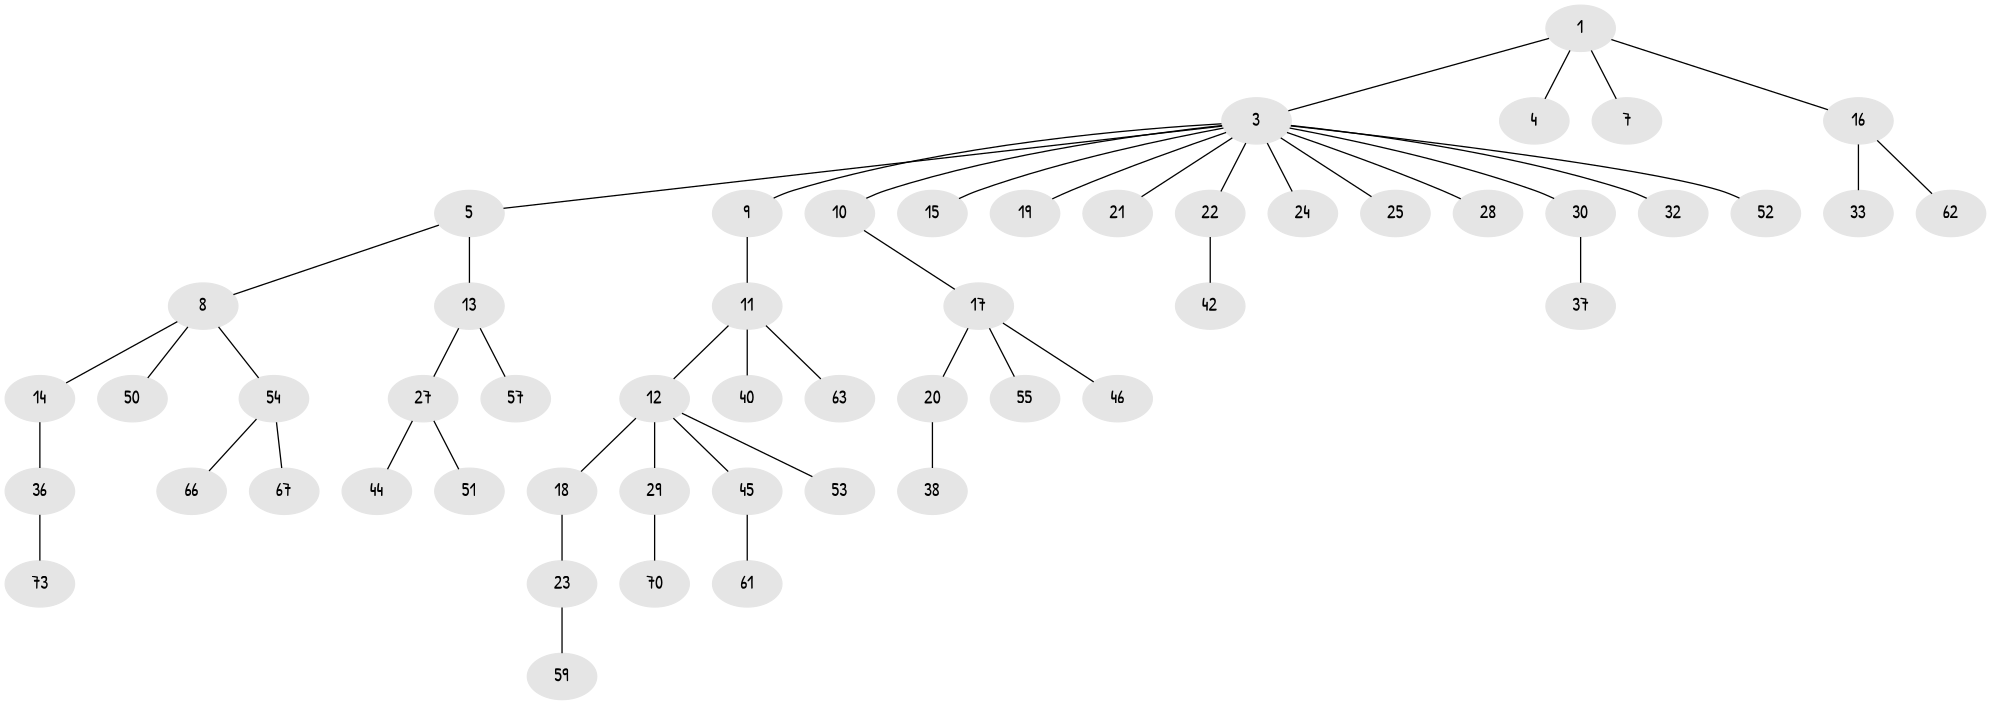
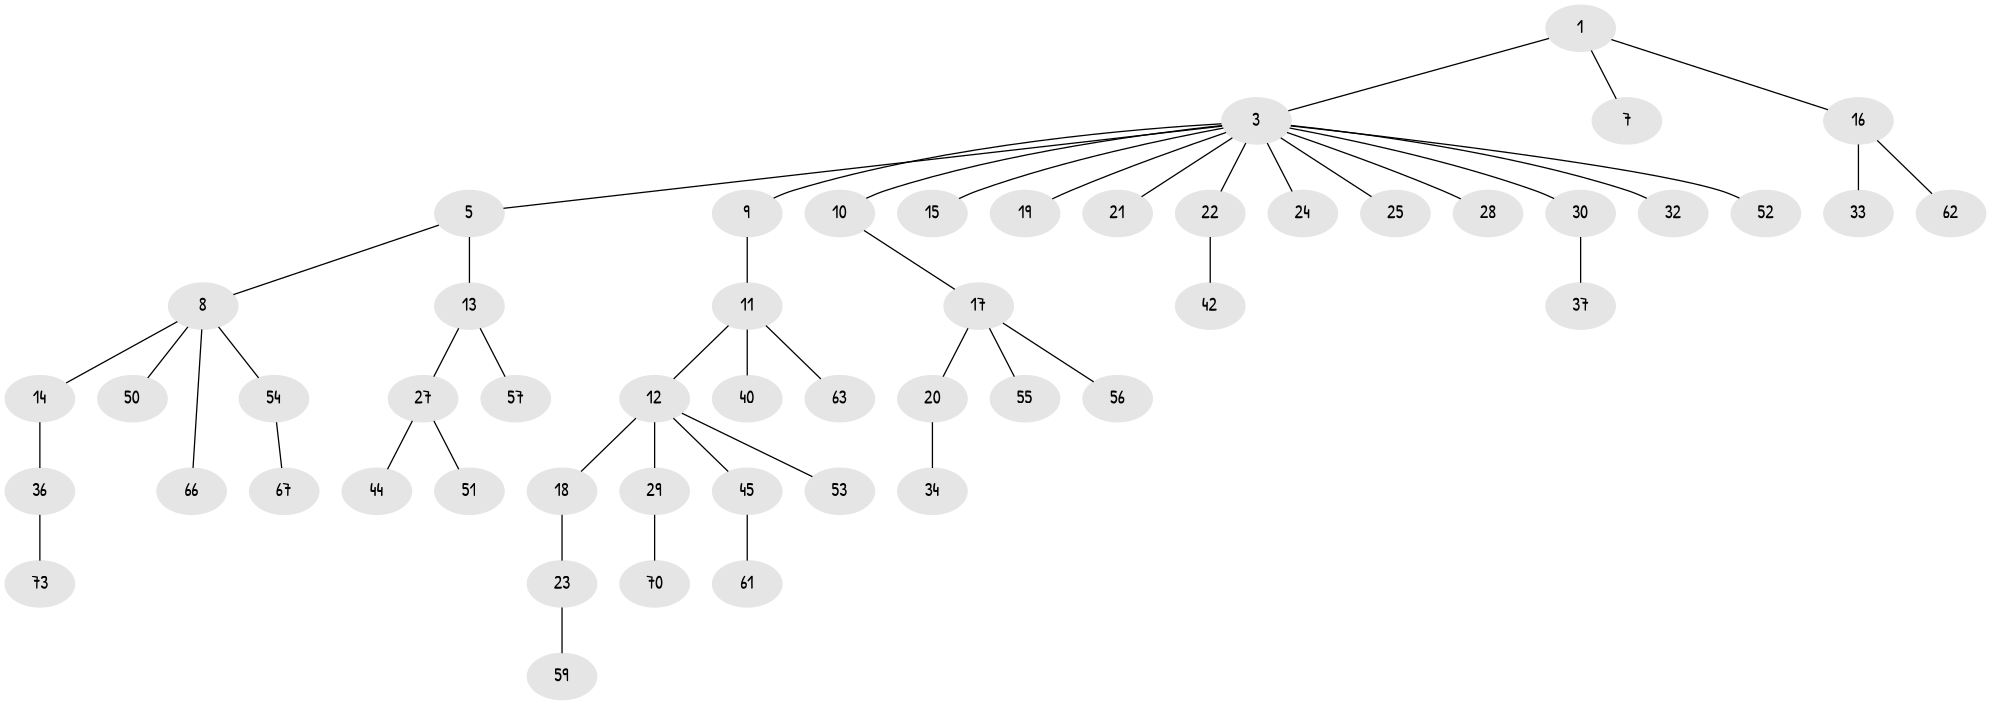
node "4": removed
node "46": label "46" -> "56"
edge "54" -- "66": now "8" -- "66"
node "38": label "38" -> "34"
